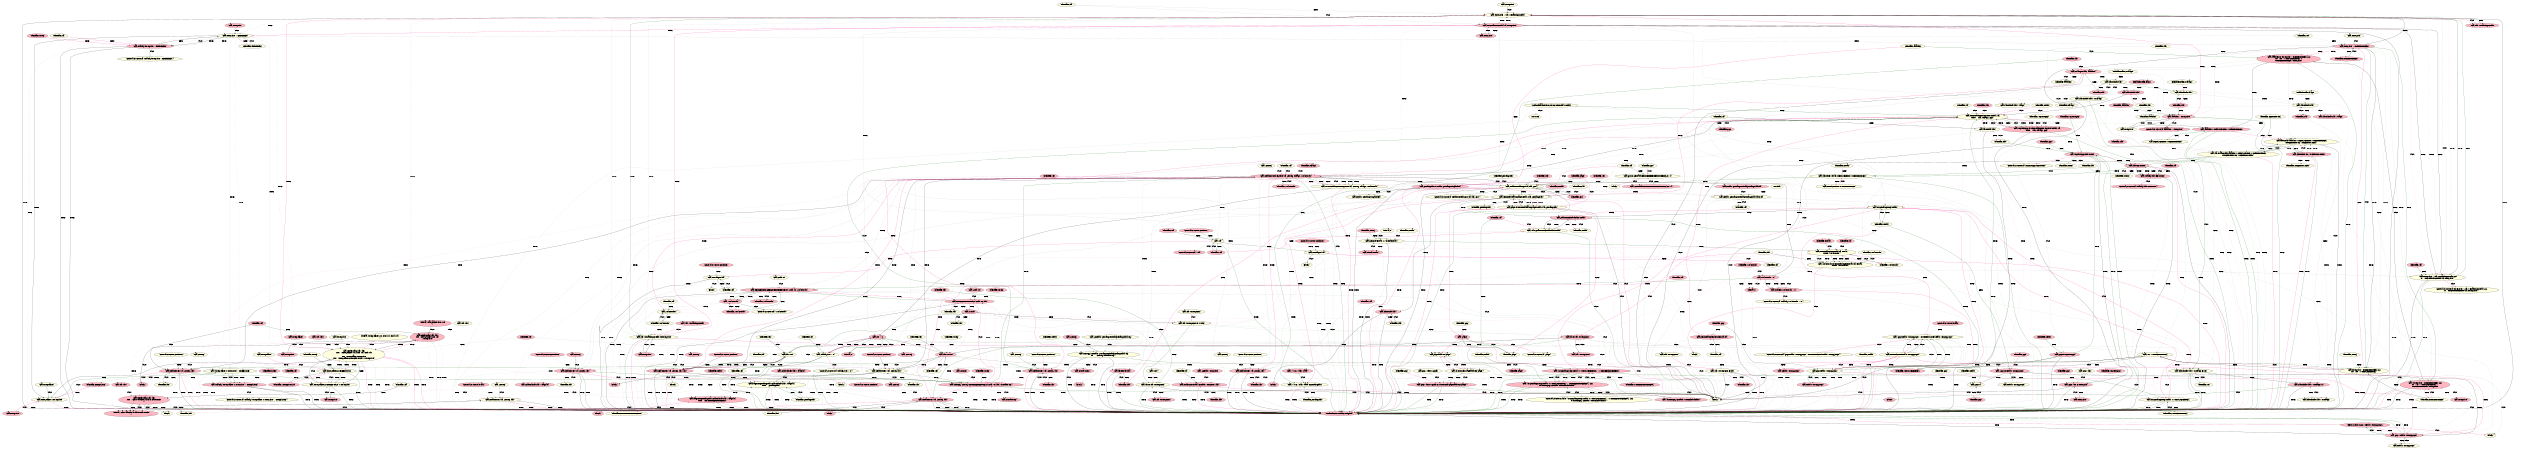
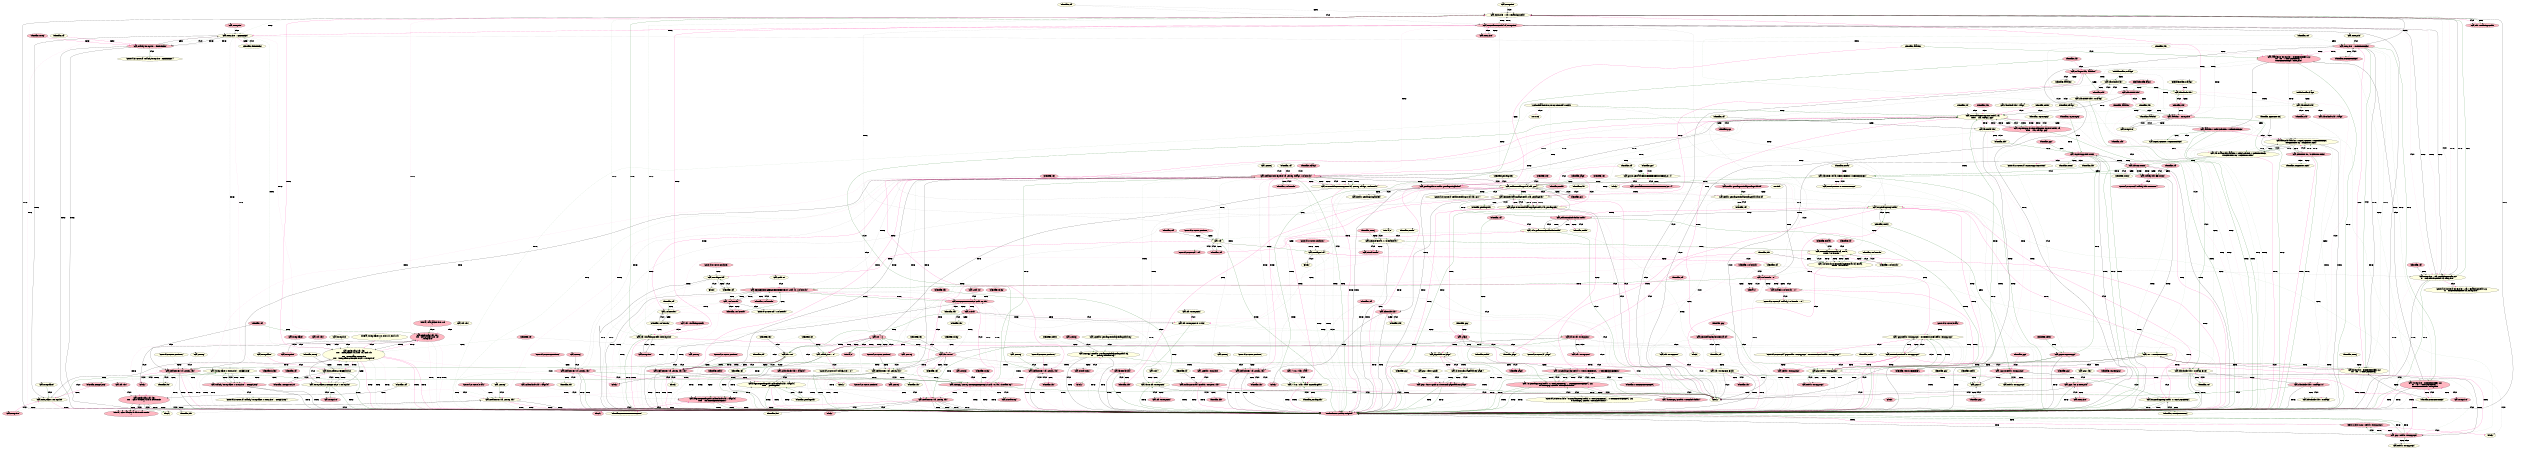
node "(ControlStructure,if (data_len < txreq.size))": removed
